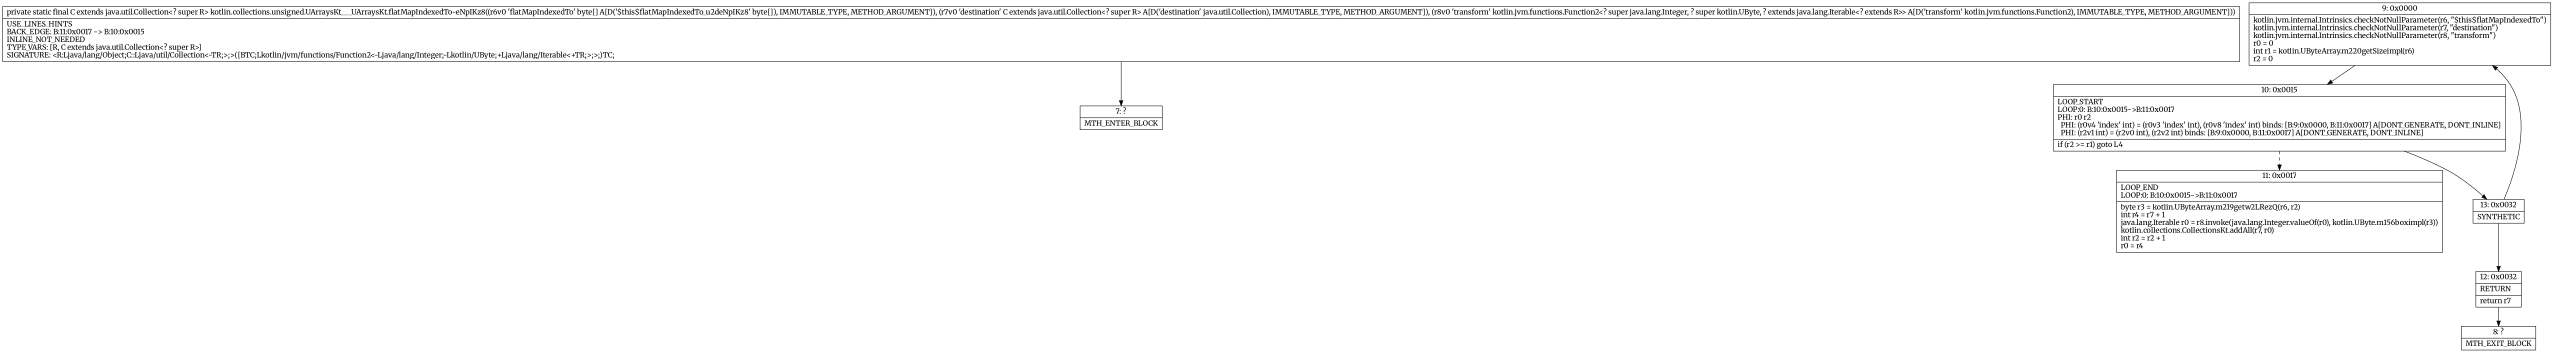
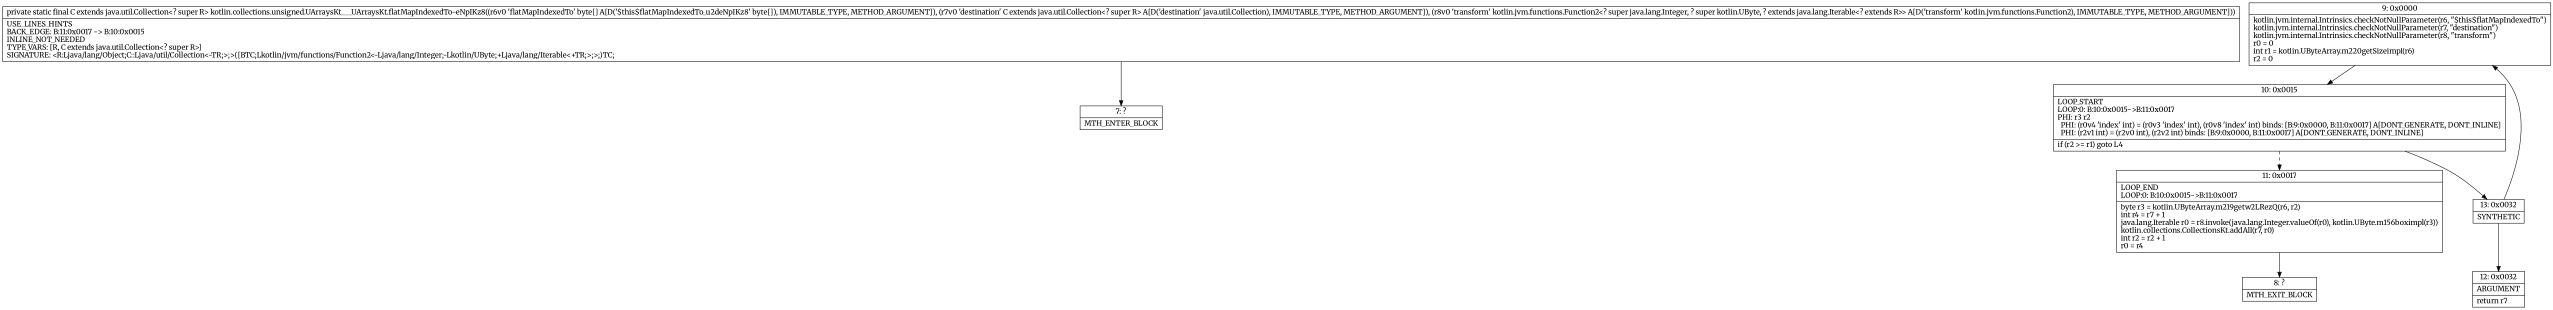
node "10: 0x0015": text "PHI: r0 r2" -> "PHI: r3 r2"
node "12: 0x0032": text "RETURN" -> "ARGUMENT"
edge "12: 0x0032" -> "8: ?": now "11: 0x0017" -> "8: ?"
